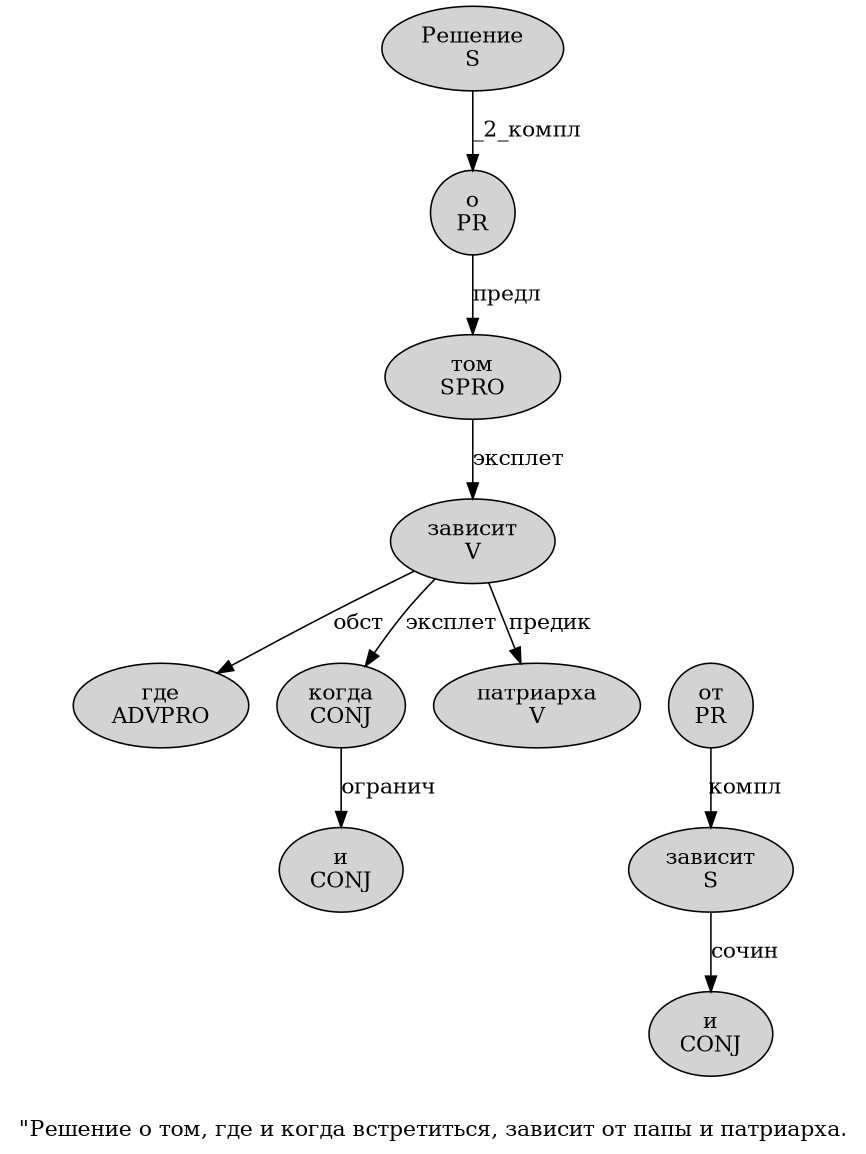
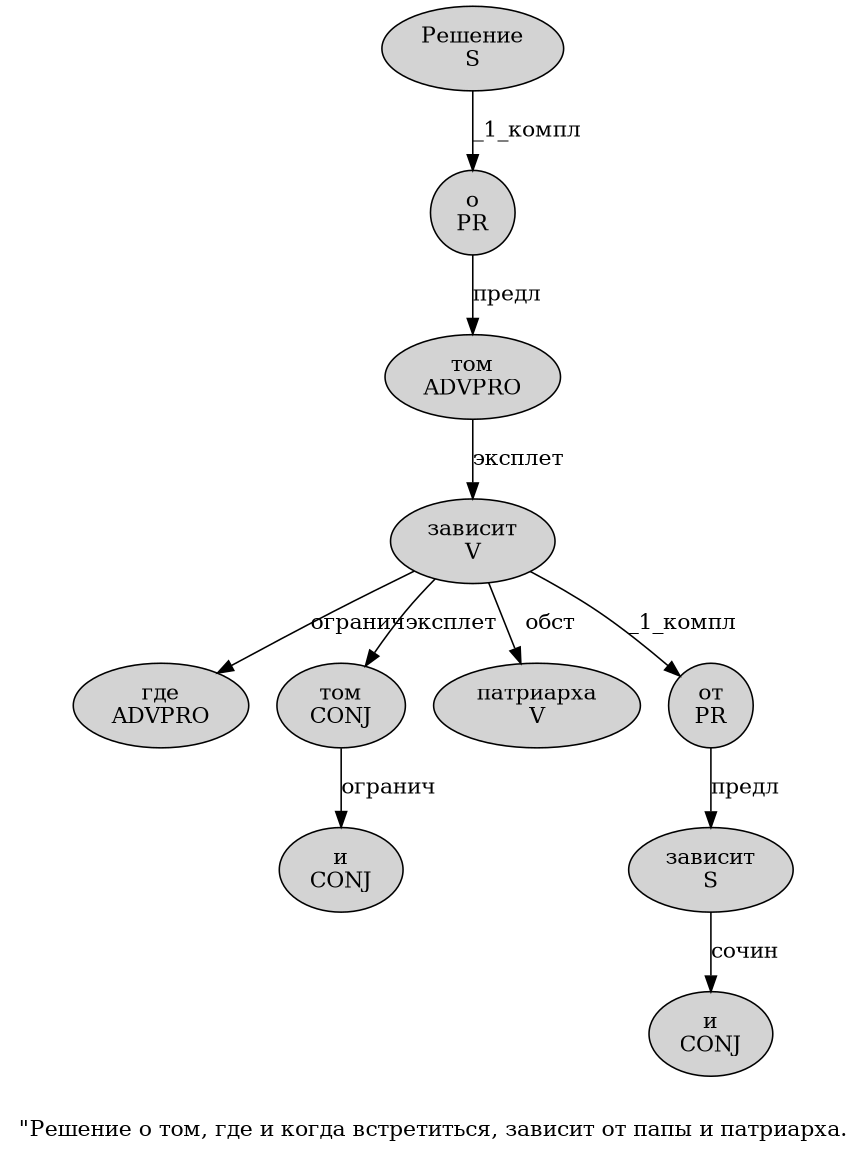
edge "Решение S" -> "о PR": label "_2_компл" -> "_1_компл"
node "том SPRO": label "том SPRO" -> "том ADVPRO"
edge "зависит V" -> "от PR": added, label "_1_компл"
edge "зависит V" -> "где ADVPRO": label "обст" -> "огранич"
edge "зависит V" -> "патриарха V": label "предик" -> "обст"
node "когда CONJ": label "когда CONJ" -> "том CONJ"
edge "от PR" -> "зависит S": label "компл" -> "предл"
